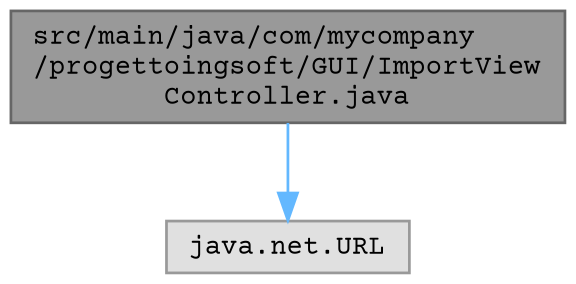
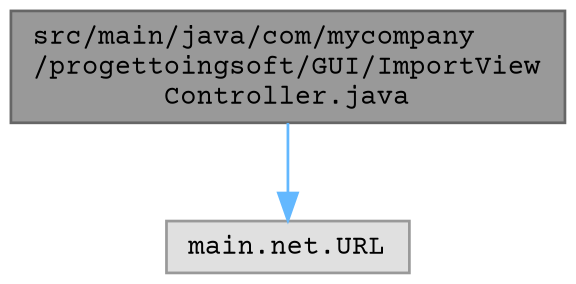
node "java.net.URL": label "java.net.URL" -> "main.net.URL"
